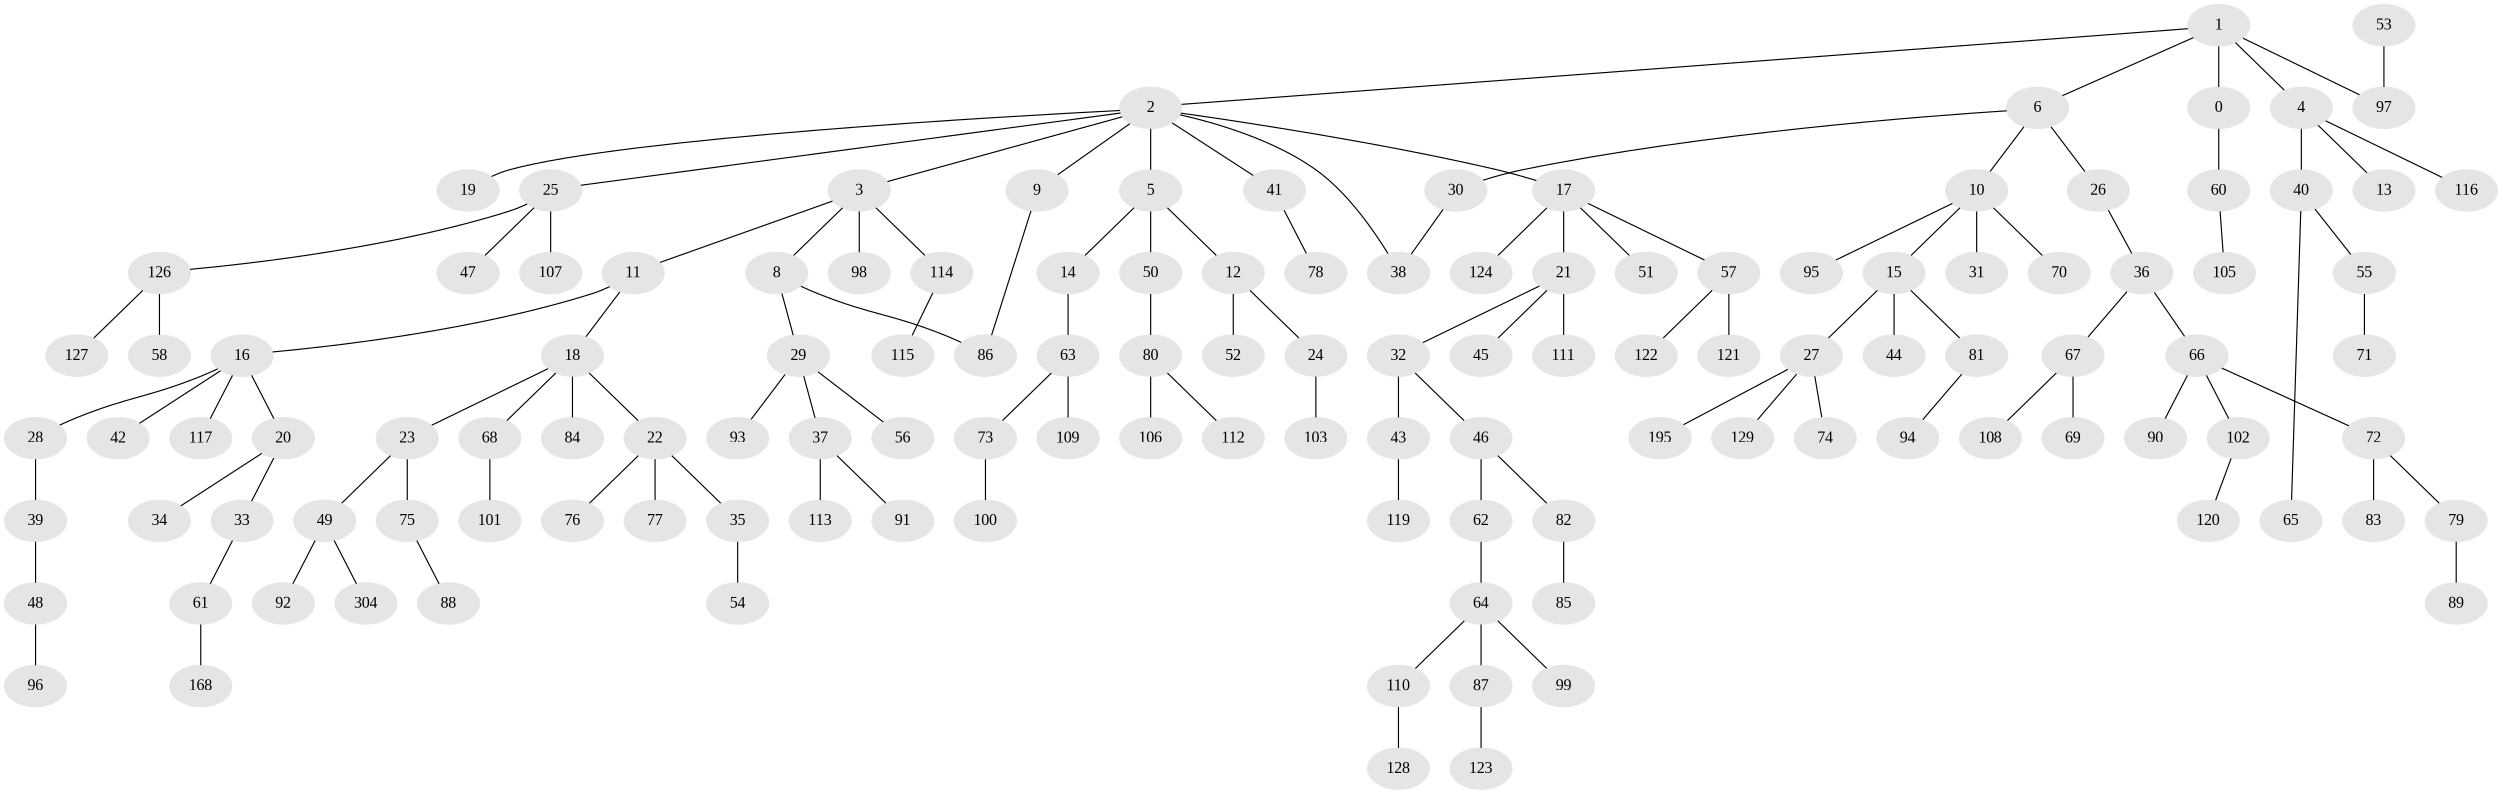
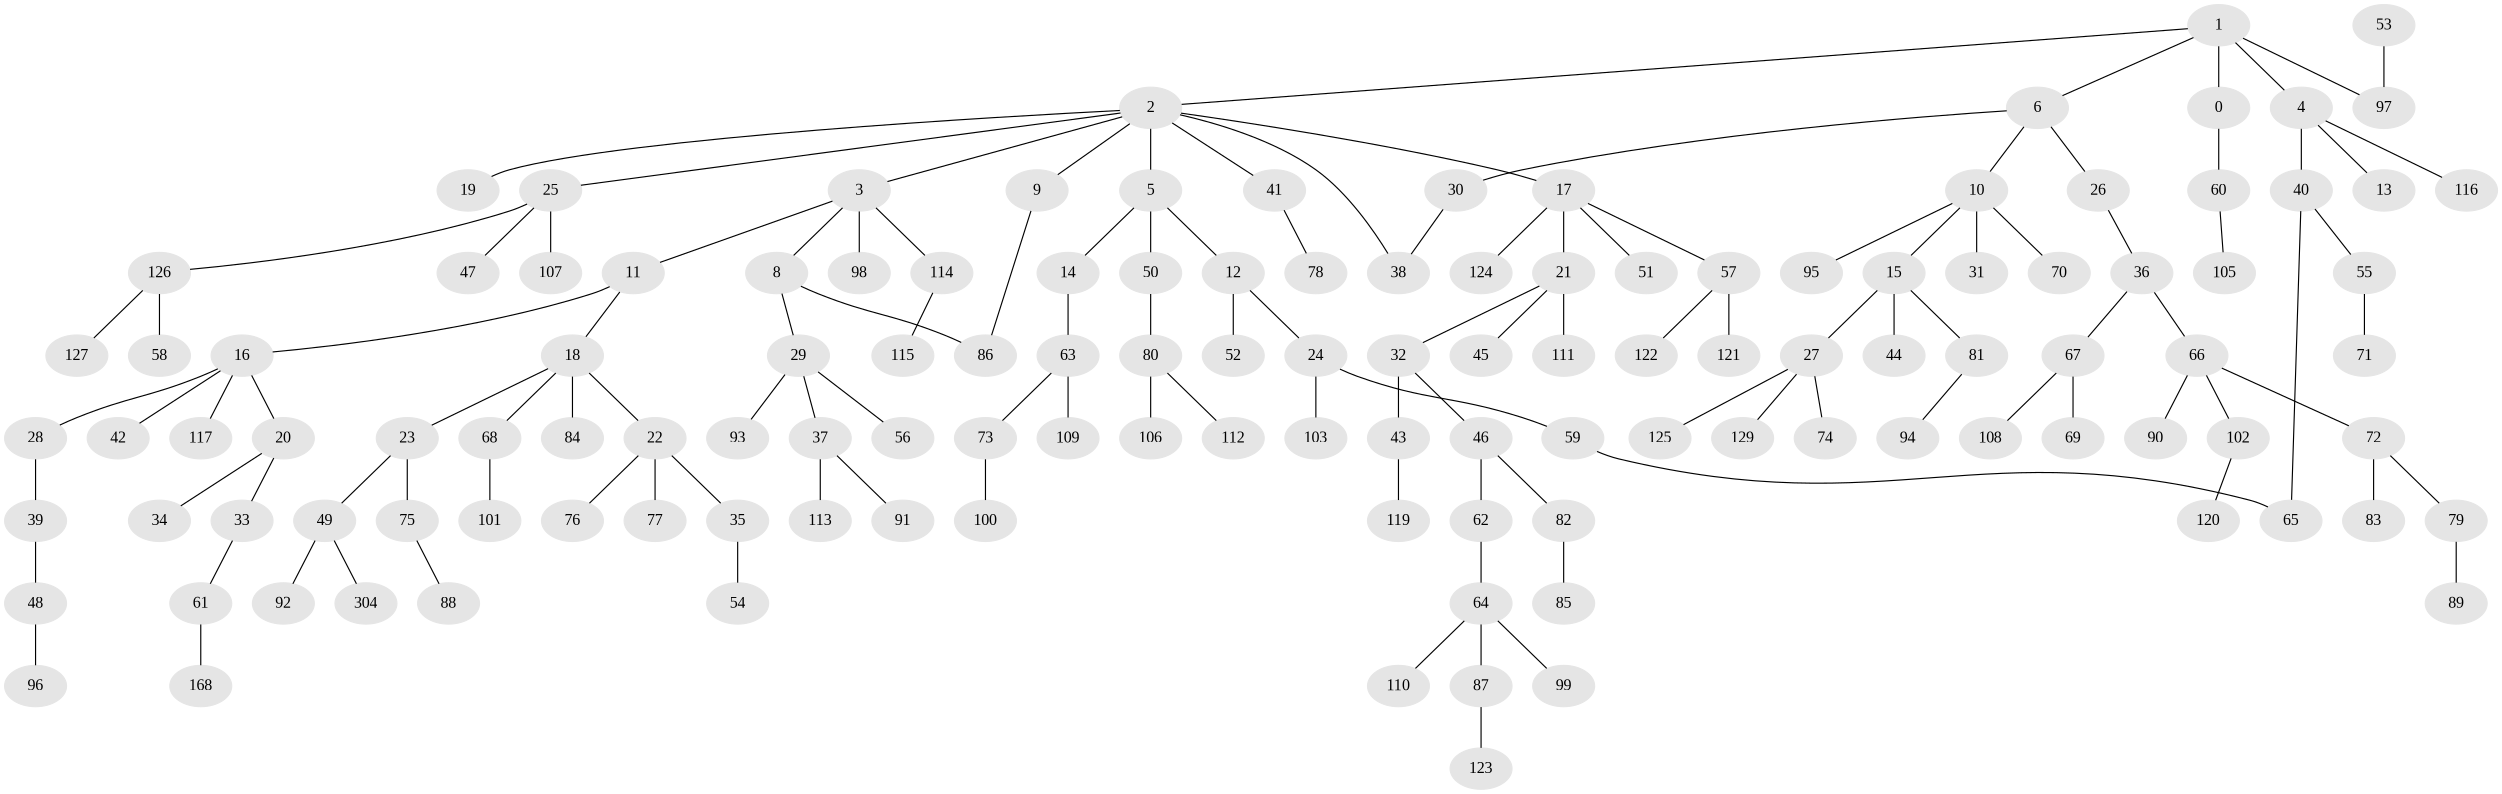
node "59": added
node "195": label "195" -> "125"
node "128": removed
